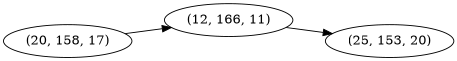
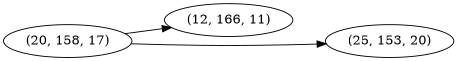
edge "(12, 166, 11)" -> "(25, 153, 20)": now "(20, 158, 17)" -> "(25, 153, 20)"
